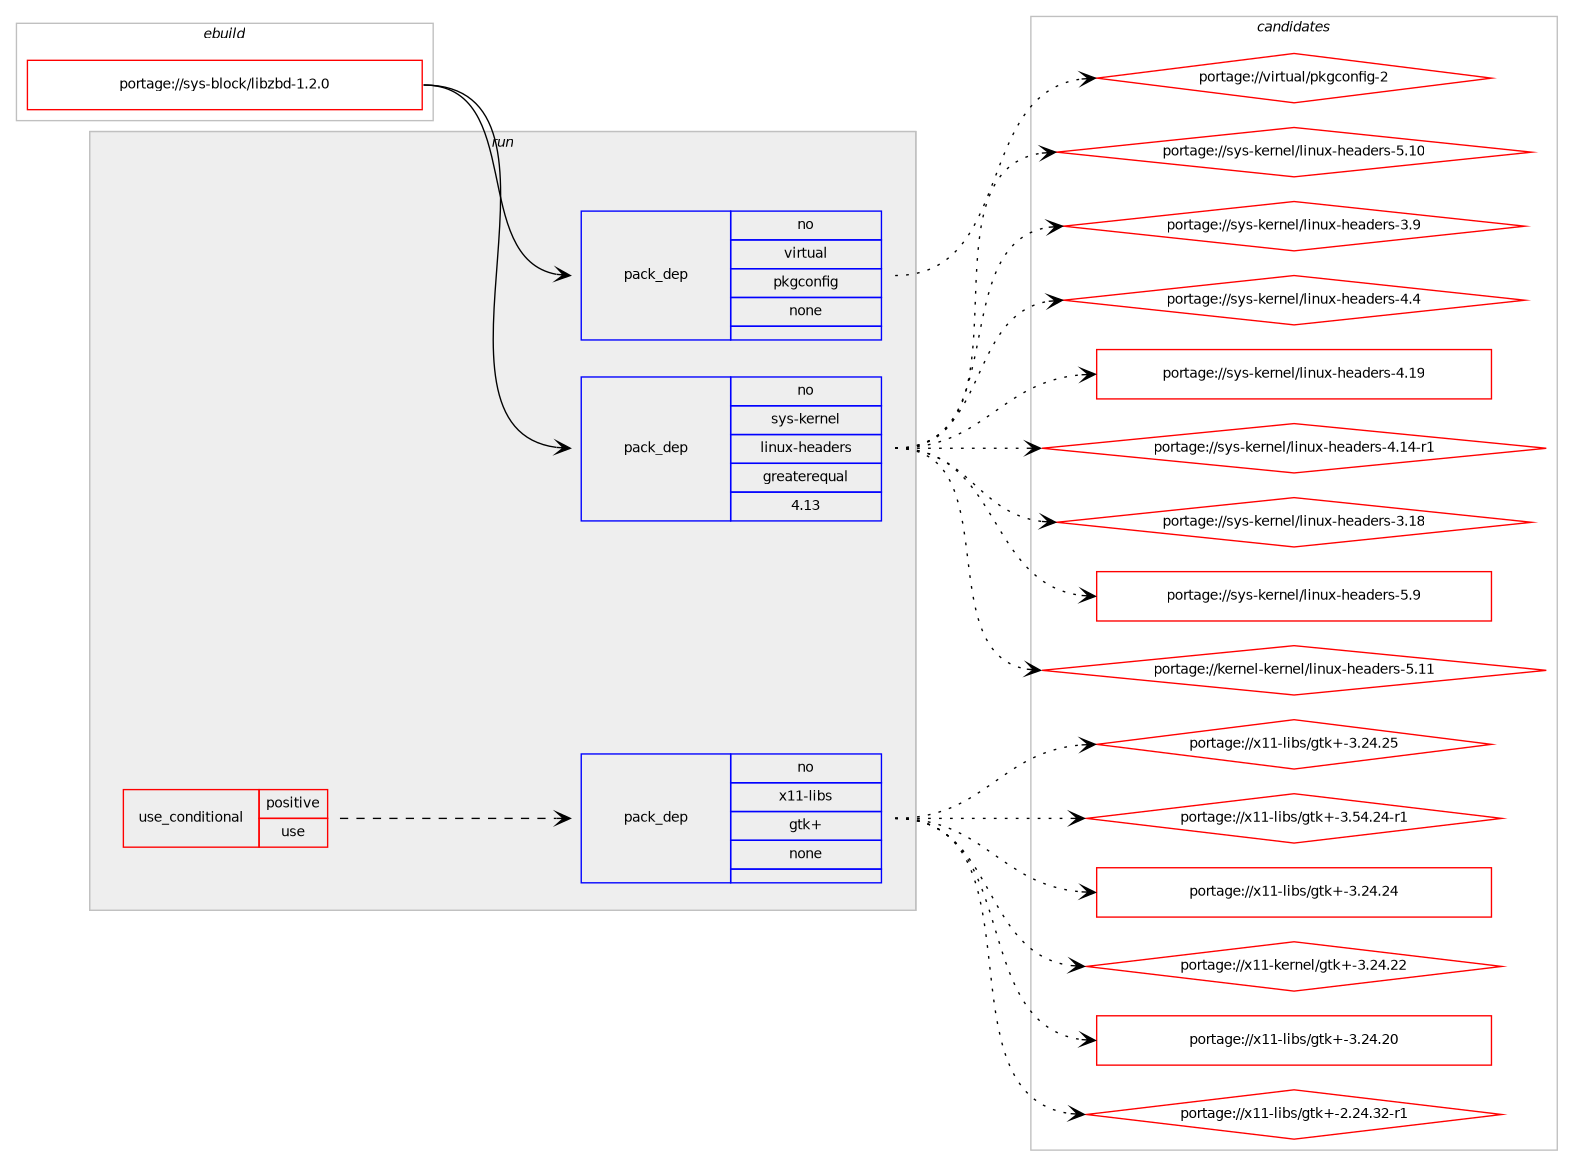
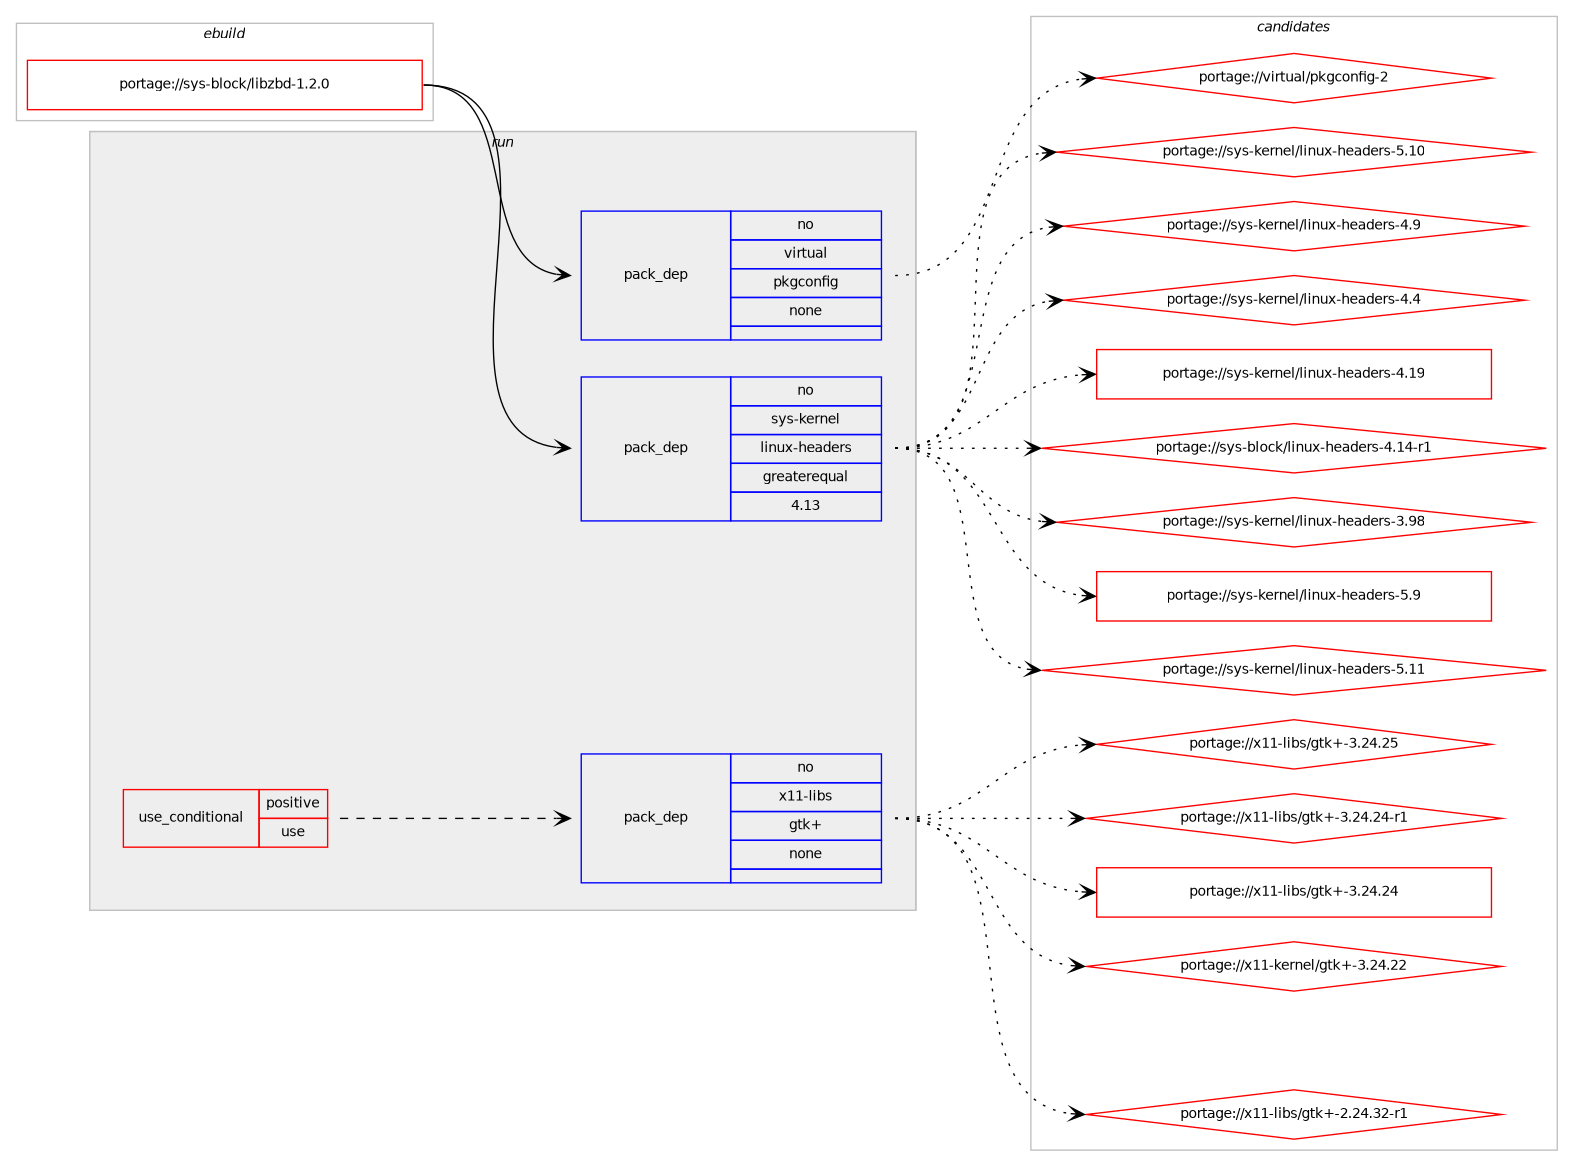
node "portage://sys-kernel/linux-headers-3.9": label "portage://sys-kernel/linux-headers-3.9" -> "portage://sys-kernel/linux-headers-4.9"
node "portage://sys-kernel/linux-headers-4.14-r1": label "portage://sys-kernel/linux-headers-4.14-r1" -> "portage://sys-block/linux-headers-4.14-r1"
node "portage://sys-kernel/linux-headers-3.18": label "portage://sys-kernel/linux-headers-3.18" -> "portage://sys-kernel/linux-headers-3.98"
node "portage://kernel-kernel/linux-headers-5.11": label "portage://kernel-kernel/linux-headers-5.11" -> "portage://sys-kernel/linux-headers-5.11"
node "portage://x11-libs/gtk+-3.54.24-r1": label "portage://x11-libs/gtk+-3.54.24-r1" -> "portage://x11-libs/gtk+-3.24.24-r1"
node "portage://x11-libs/gtk+-3.24.20": removed
